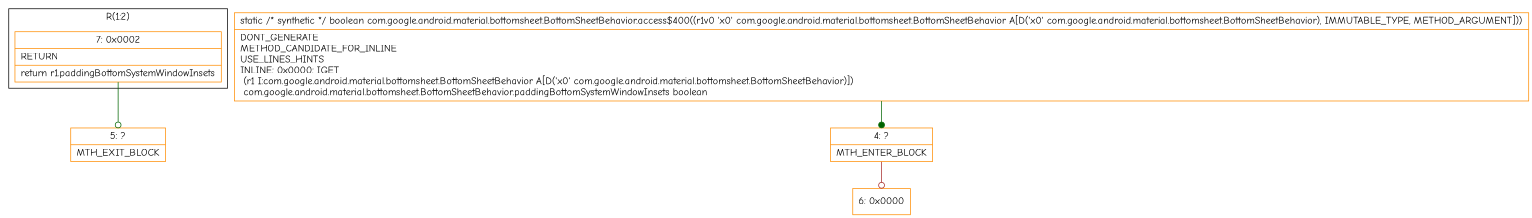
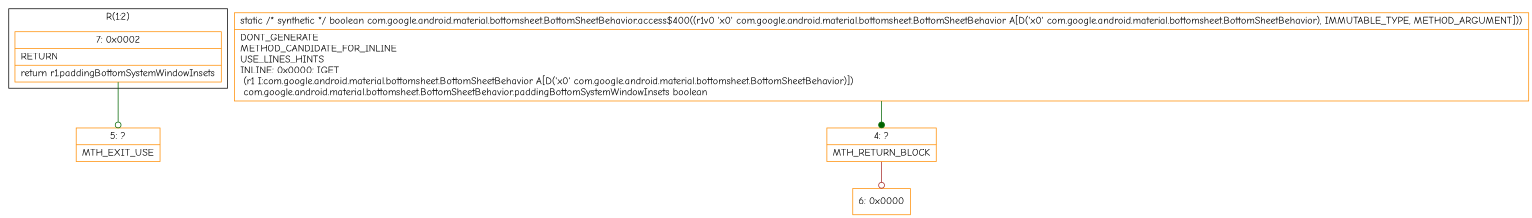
node "5: ?": text "MTH_EXIT_BLOCK" -> "MTH_EXIT_USE"
node "4: ?": text "MTH_ENTER_BLOCK" -> "MTH_RETURN_BLOCK"
